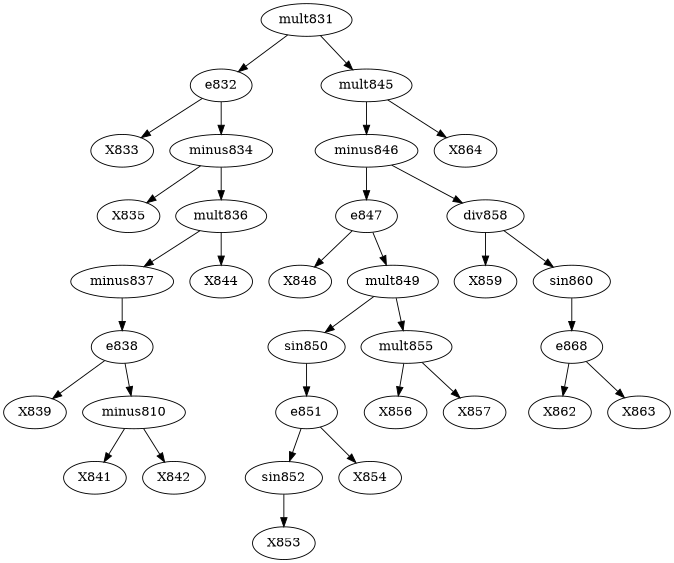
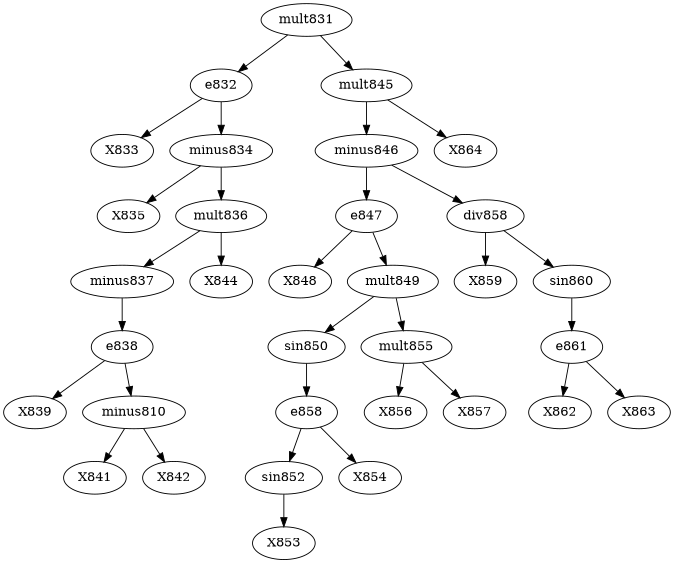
node "e868": label "e868" -> "e861"
node "e851": label "e851" -> "e858"
